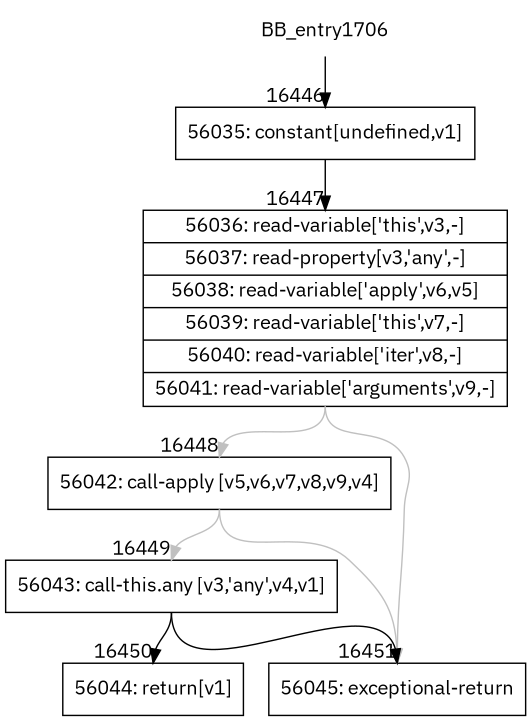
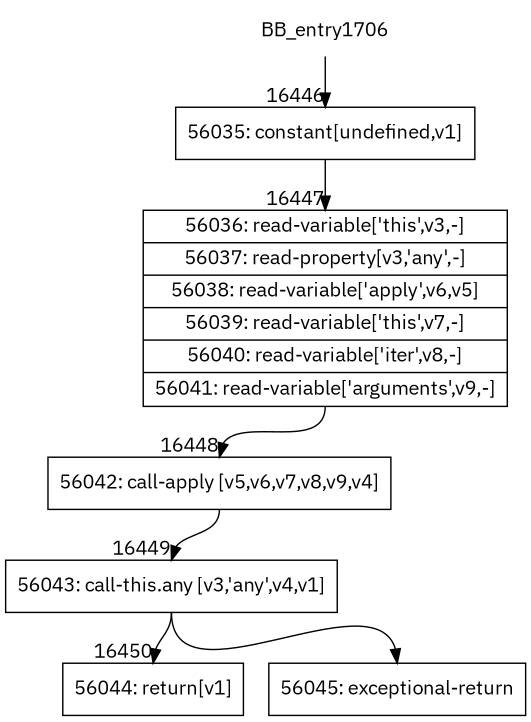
edge "56036: read-variable['this',v3,-]" -> "56042: call-apply [v5,v6,v7,v8,v9,v4]": color gray -> black
edge "56036: read-variable['this',v3,-]" -> "56045: exceptional-return": removed
edge "56042: call-apply [v5,v6,v7,v8,v9,v4]" -> "56043: call-this.any [v3,'any',v4,v1]": color gray -> black
edge "56042: call-apply [v5,v6,v7,v8,v9,v4]" -> "56045: exceptional-return": removed
